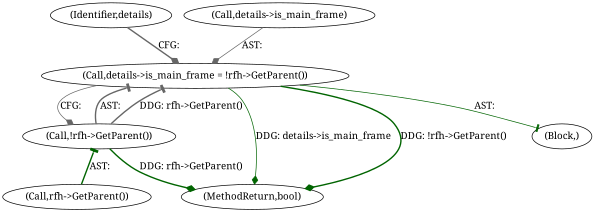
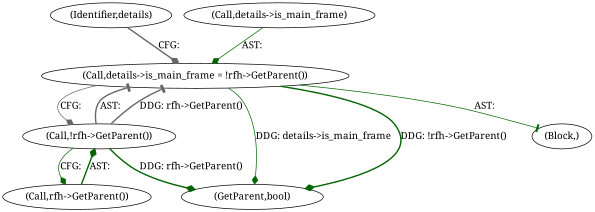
edge "(Call,details->is_main_frame)" -> "(Call,details->is_main_frame = !rfh->GetParent())": color gray40 -> darkgreen
edge "(Call,!rfh->GetParent())" -> "(Call,rfh->GetParent())": added, label "CFG:"
edge "(Call,rfh->GetParent())" -> "(Call,!rfh->GetParent())": arrowhead tee -> diamond
node "(MethodReturn,bool)": label "(MethodReturn,bool)" -> "(GetParent,bool)"
